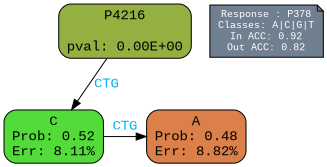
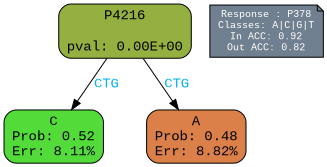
edge "C Prob: 0.52 Err: 8.11%" -> "A Prob: 0.48 Err: 8.82%": now "P4216 pval: 0.00E+00" -> "A Prob: 0.48 Err: 8.82%"
